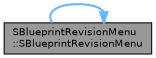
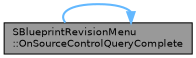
node "SBlueprintRevisionMenu ::SBlueprintRevisionMenu": label "SBlueprintRevisionMenu ::SBlueprintRevisionMenu" -> "SBlueprintRevisionMenu ::OnSourceControlQueryComplete"
